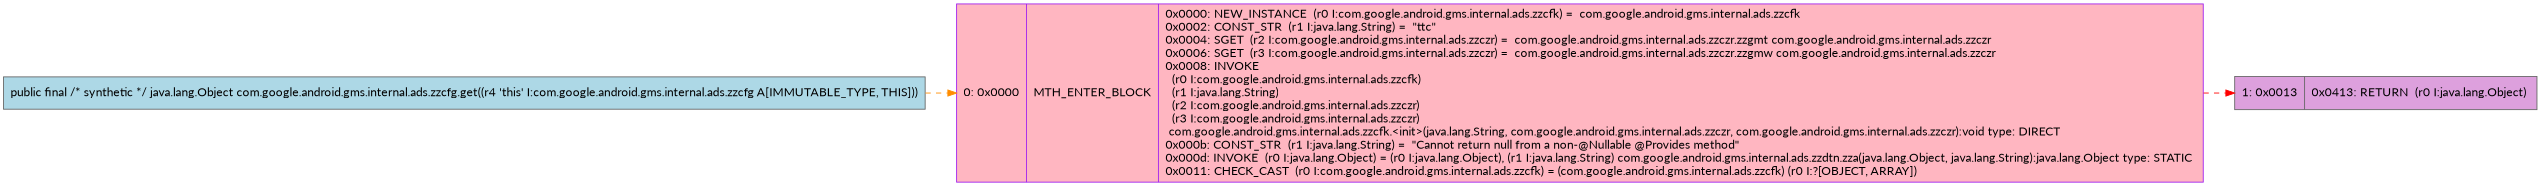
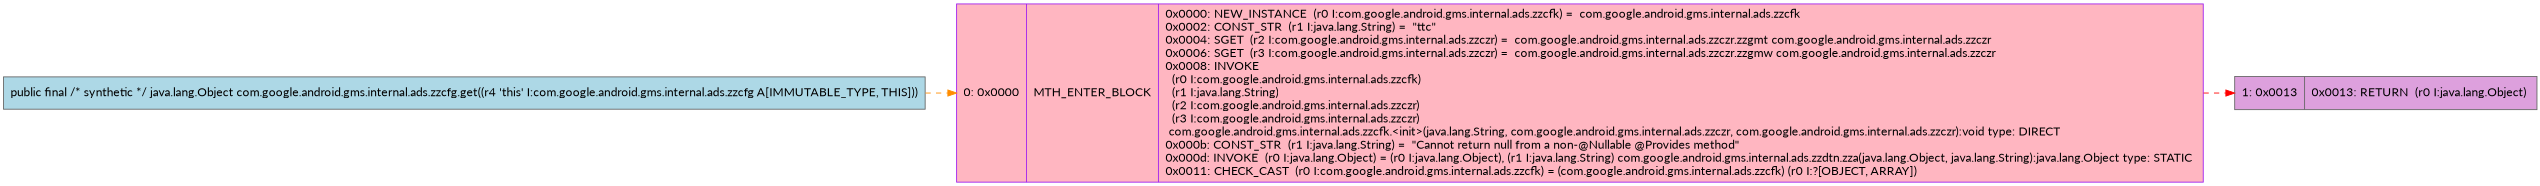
node "1: 0x0013": text "0x0413: RETURN  (r0 I:java.lang.Object)" -> "0x0013: RETURN  (r0 I:java.lang.Object)"
